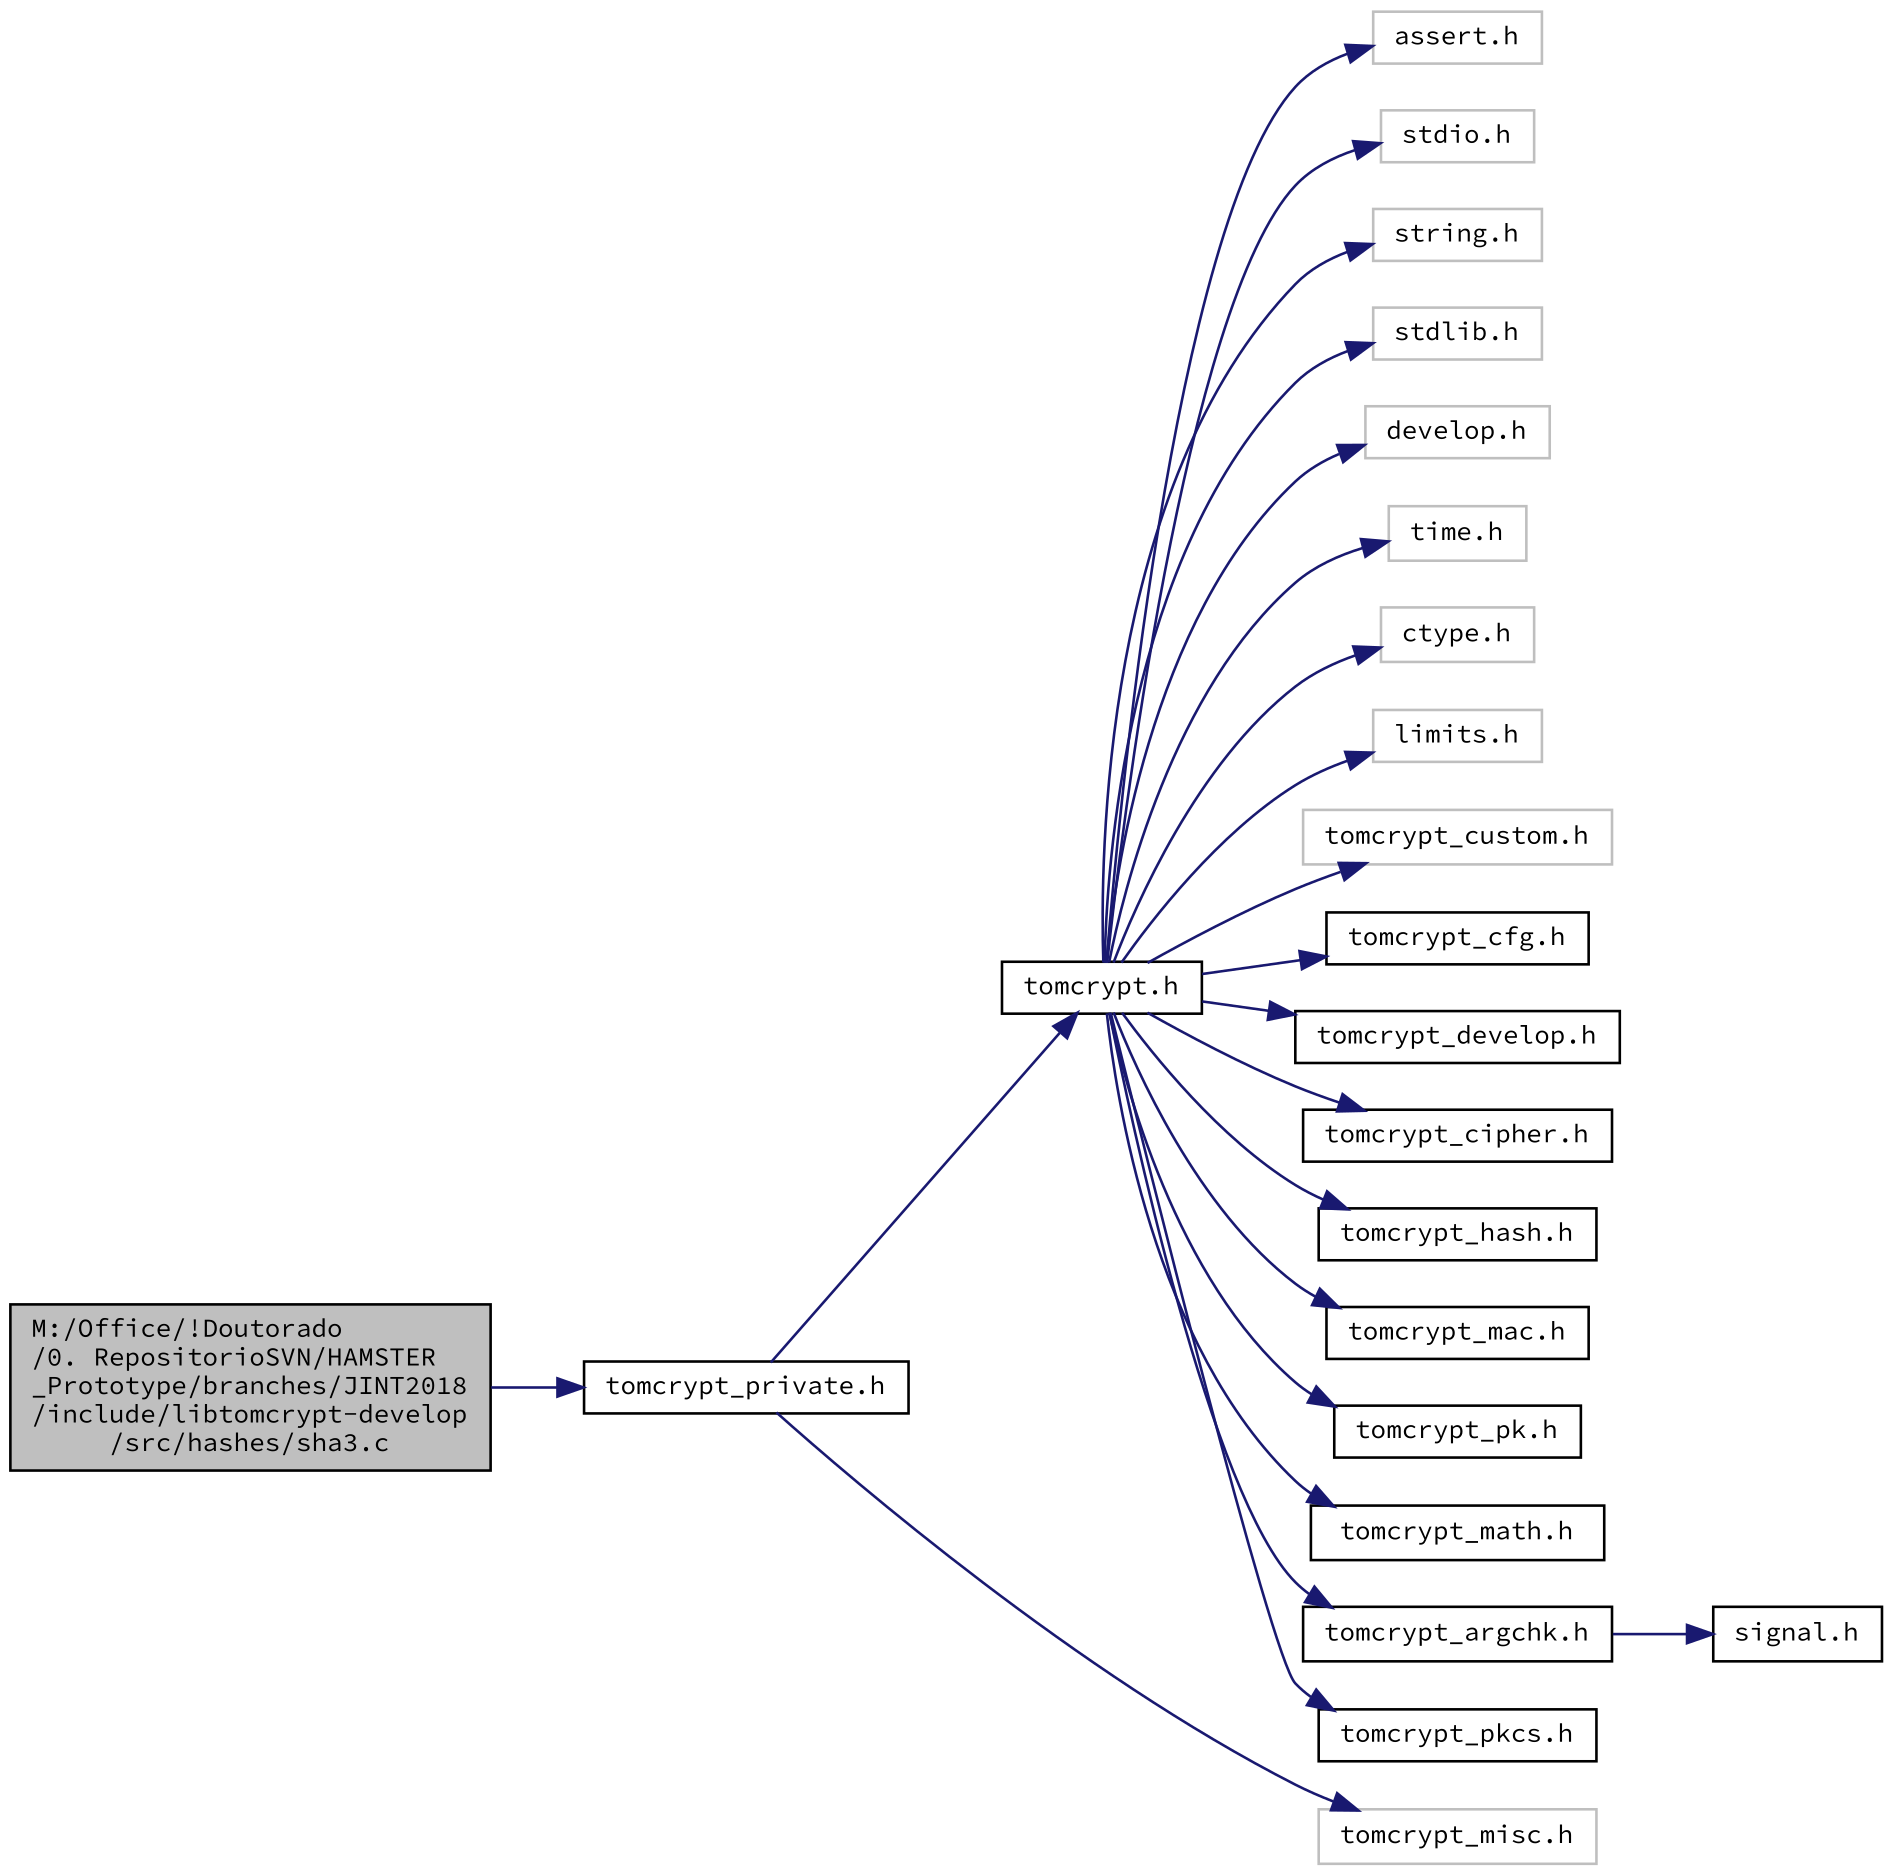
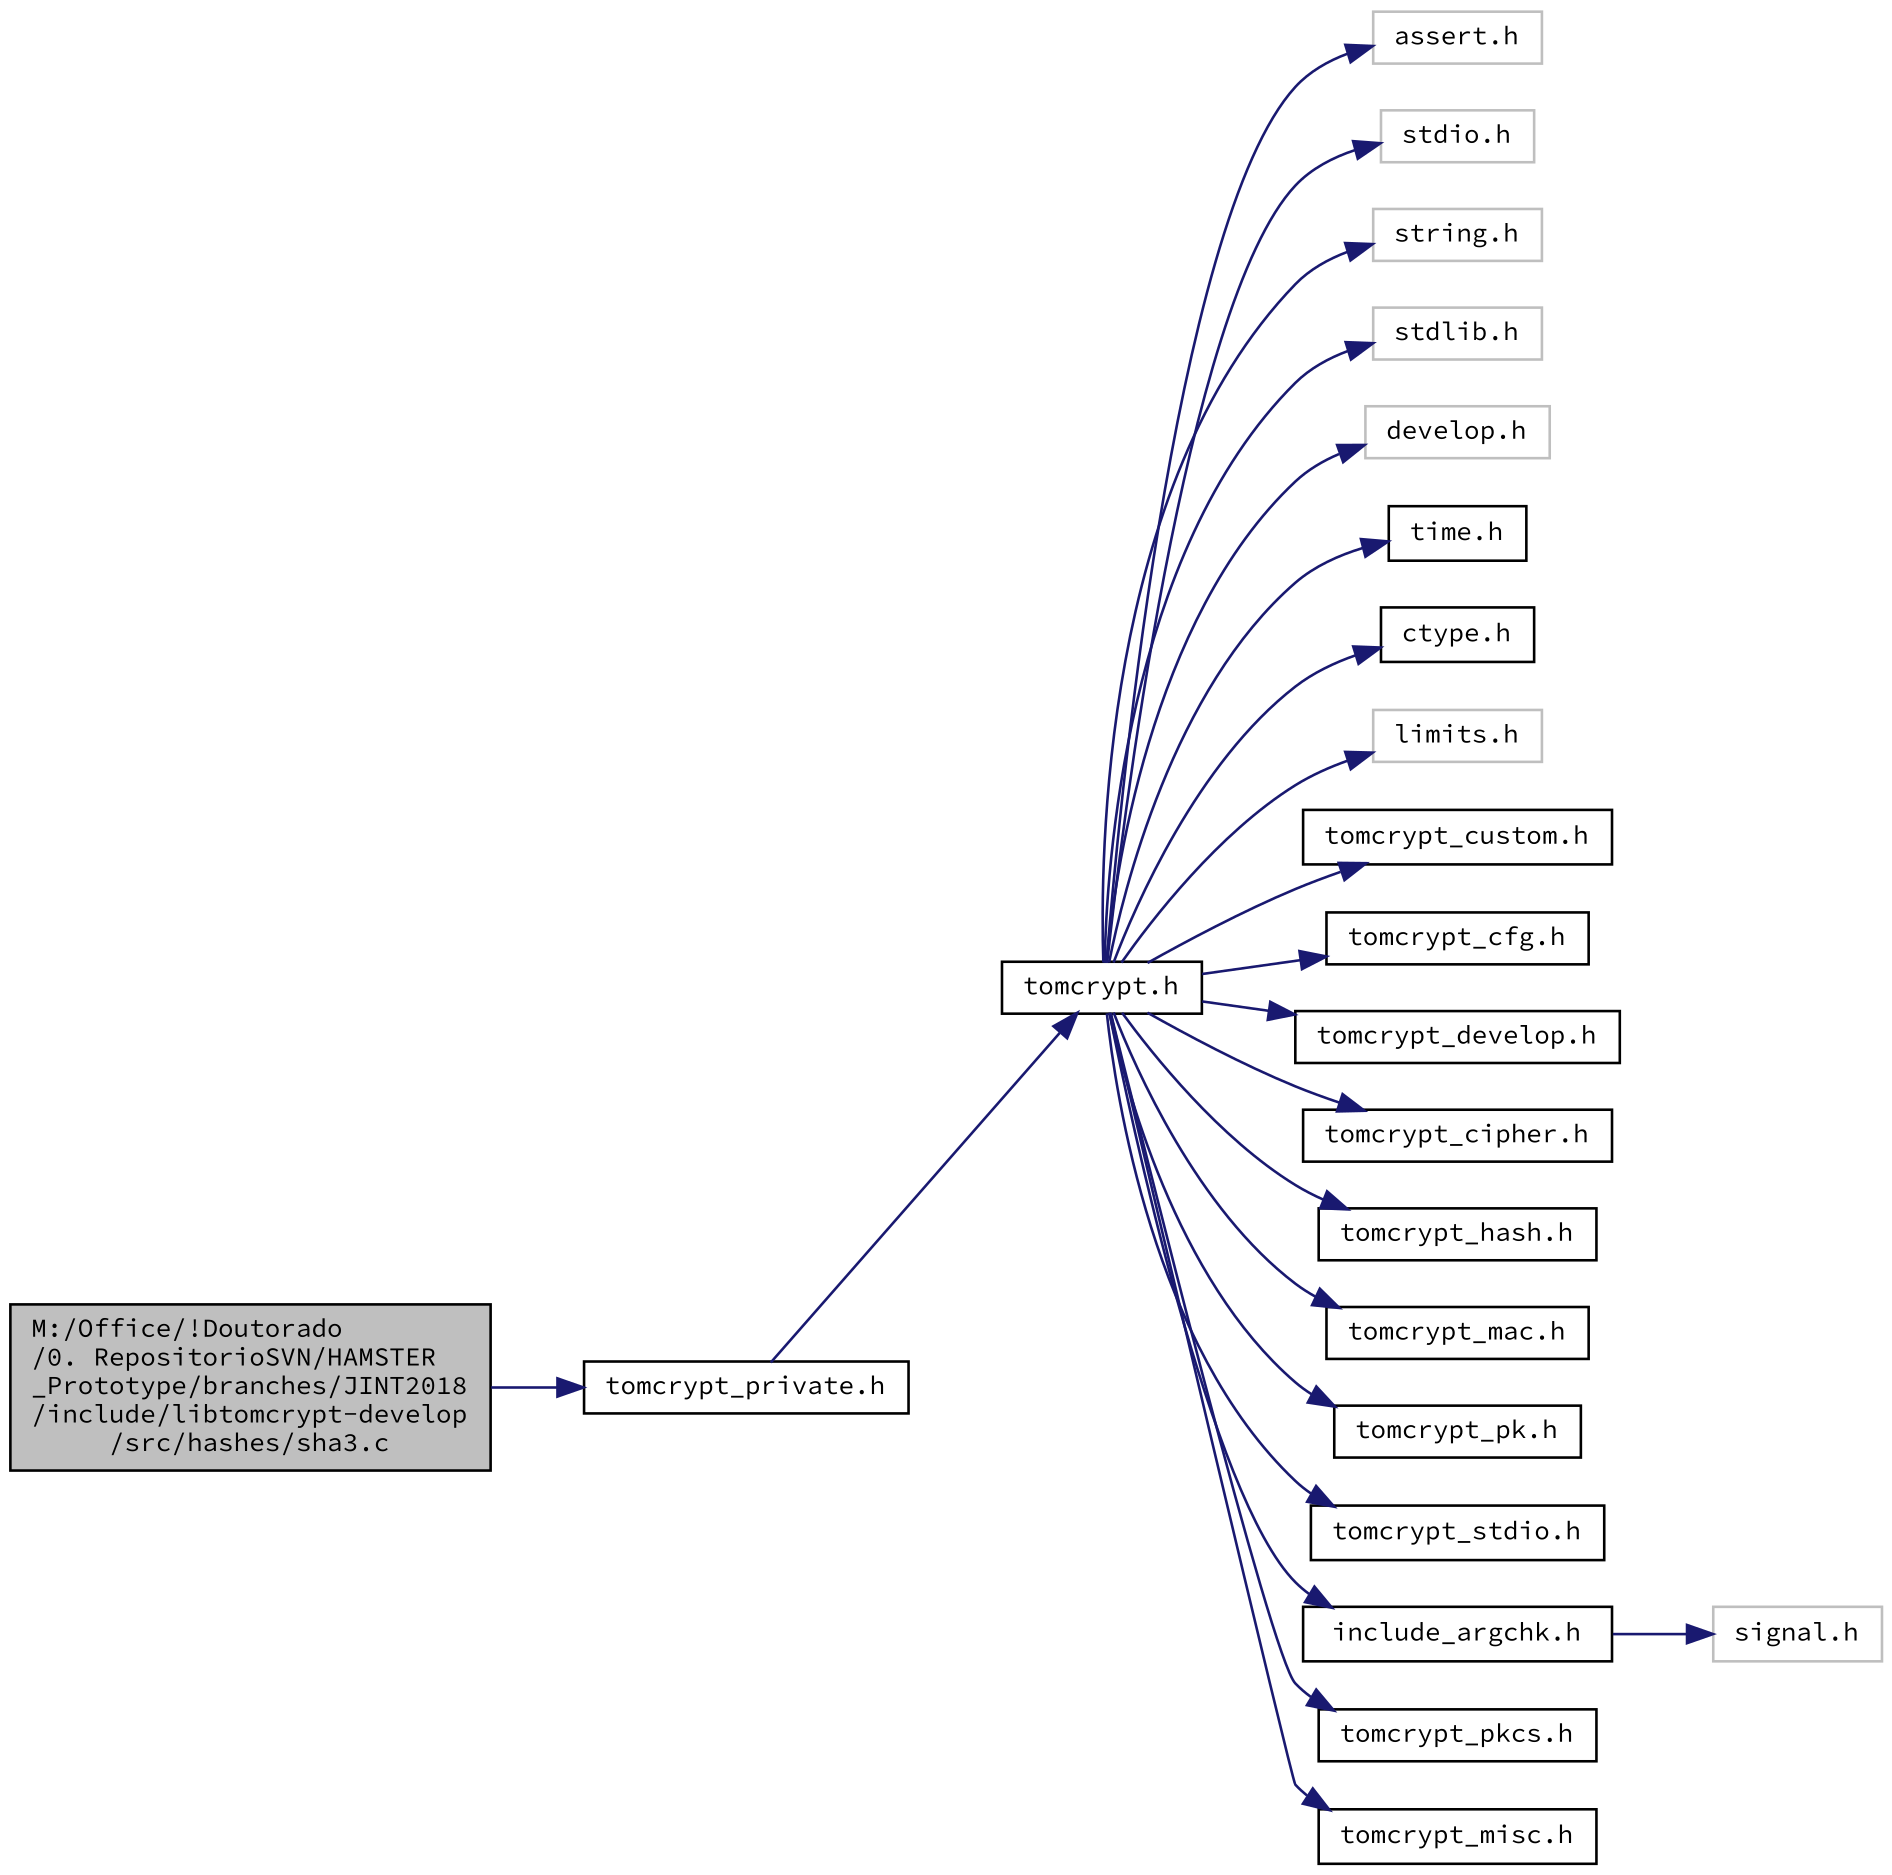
node "time.h": color grey75 -> black
node "ctype.h": color grey75 -> black
node "tomcrypt_custom.h": color grey75 -> black
node "tomcrypt_math.h": label "tomcrypt_math.h" -> "tomcrypt_stdio.h"
edge "tomcrypt_private.h" -> "tomcrypt_misc.h": now "tomcrypt.h" -> "tomcrypt_misc.h"
node "tomcrypt_argchk.h": label "tomcrypt_argchk.h" -> "include_argchk.h"
node "signal.h": color black -> grey75
node "tomcrypt_misc.h": color grey75 -> black
